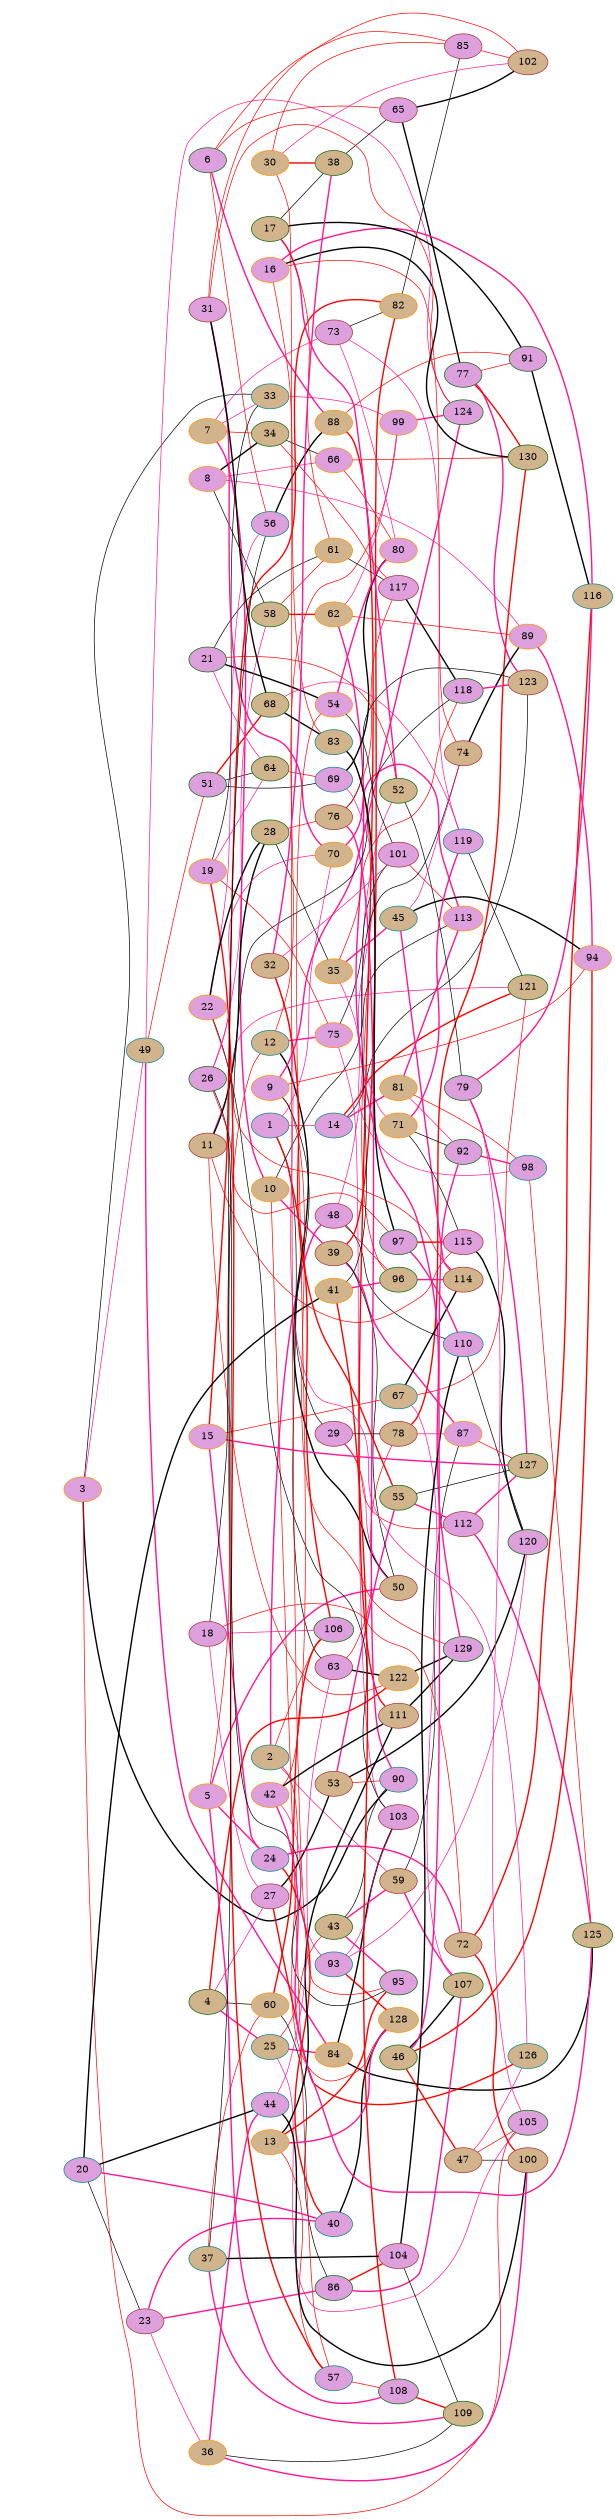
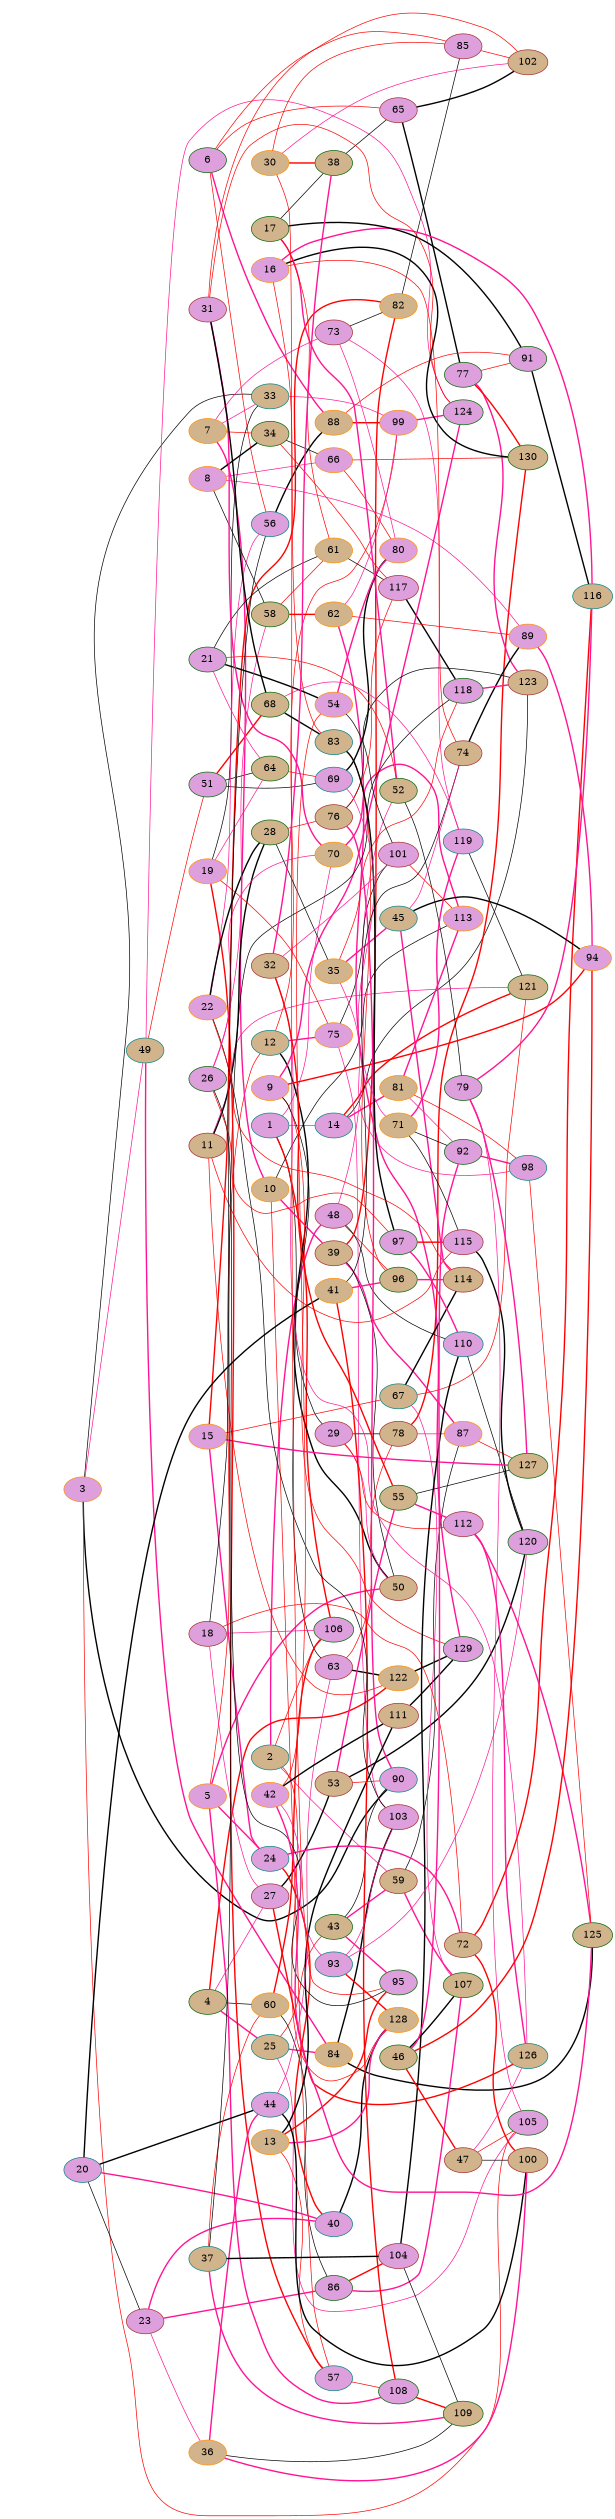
edge "94" -- "9": style solid -> bold
edge "88" -- "111": now "88" -- "99"
edge "127" -- "112": now "126" -- "112"
